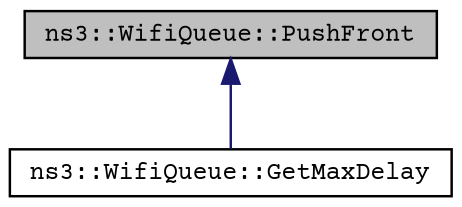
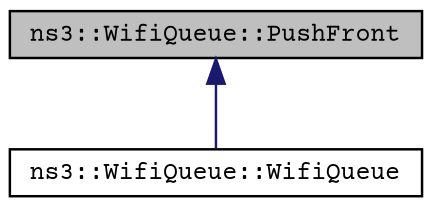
node "ns3::WifiQueue::GetMaxDelay": label "ns3::WifiQueue::GetMaxDelay" -> "ns3::WifiQueue::WifiQueue"
